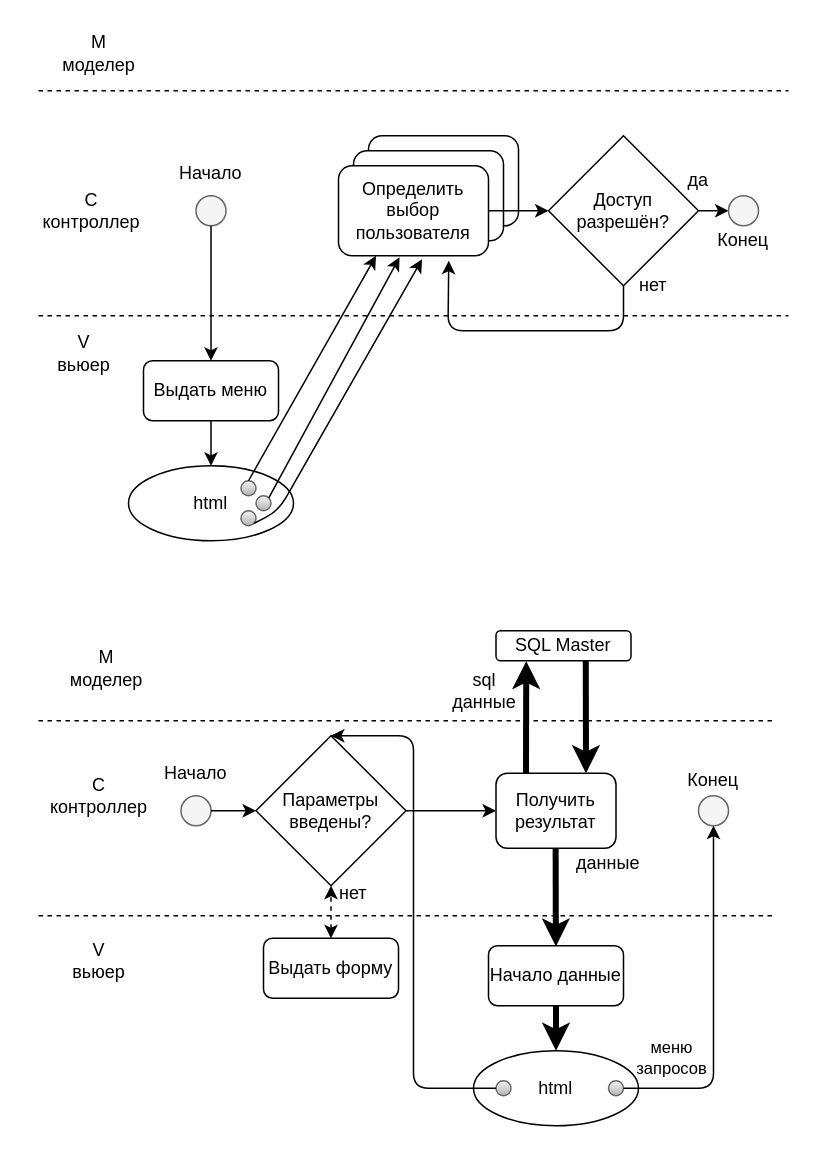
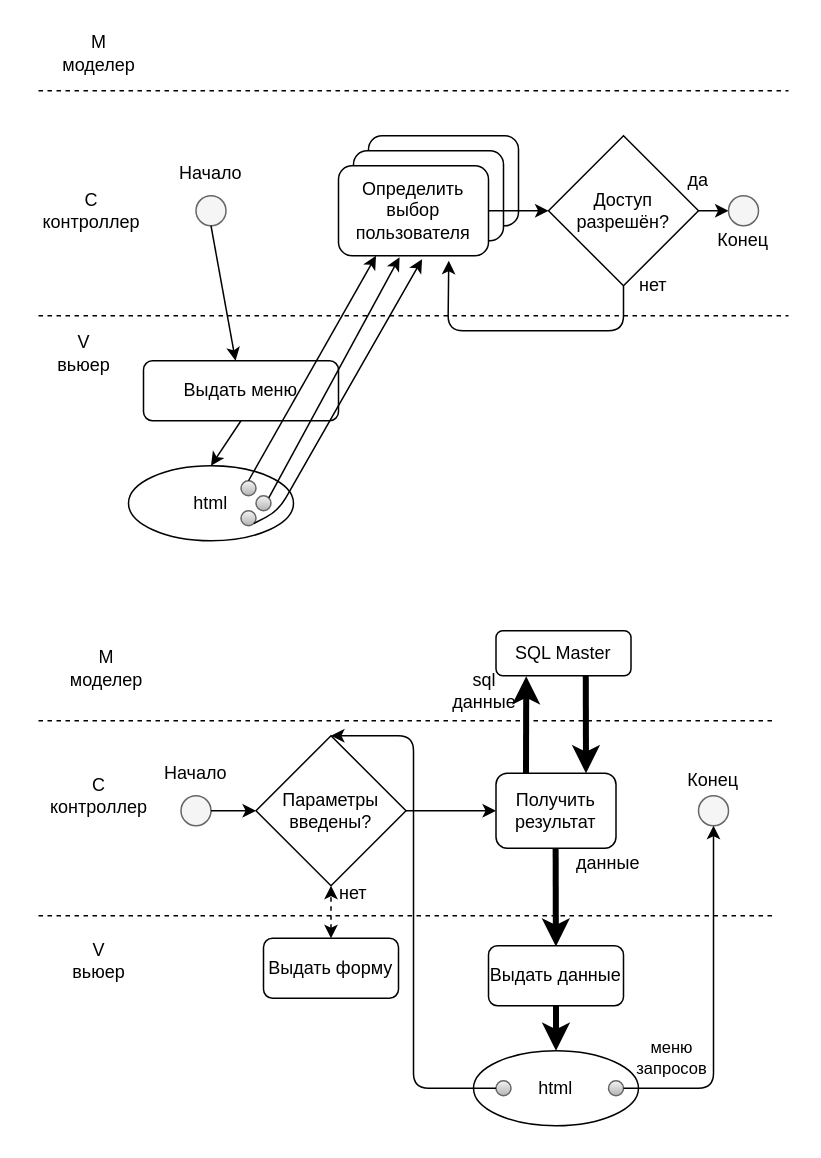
node "Выдать меню": size 135x60 -> 195x60
node "SQL Master": size 135x30 -> 135x45
node "Начало данные": label "Начало данные" -> "Выдать данные"
